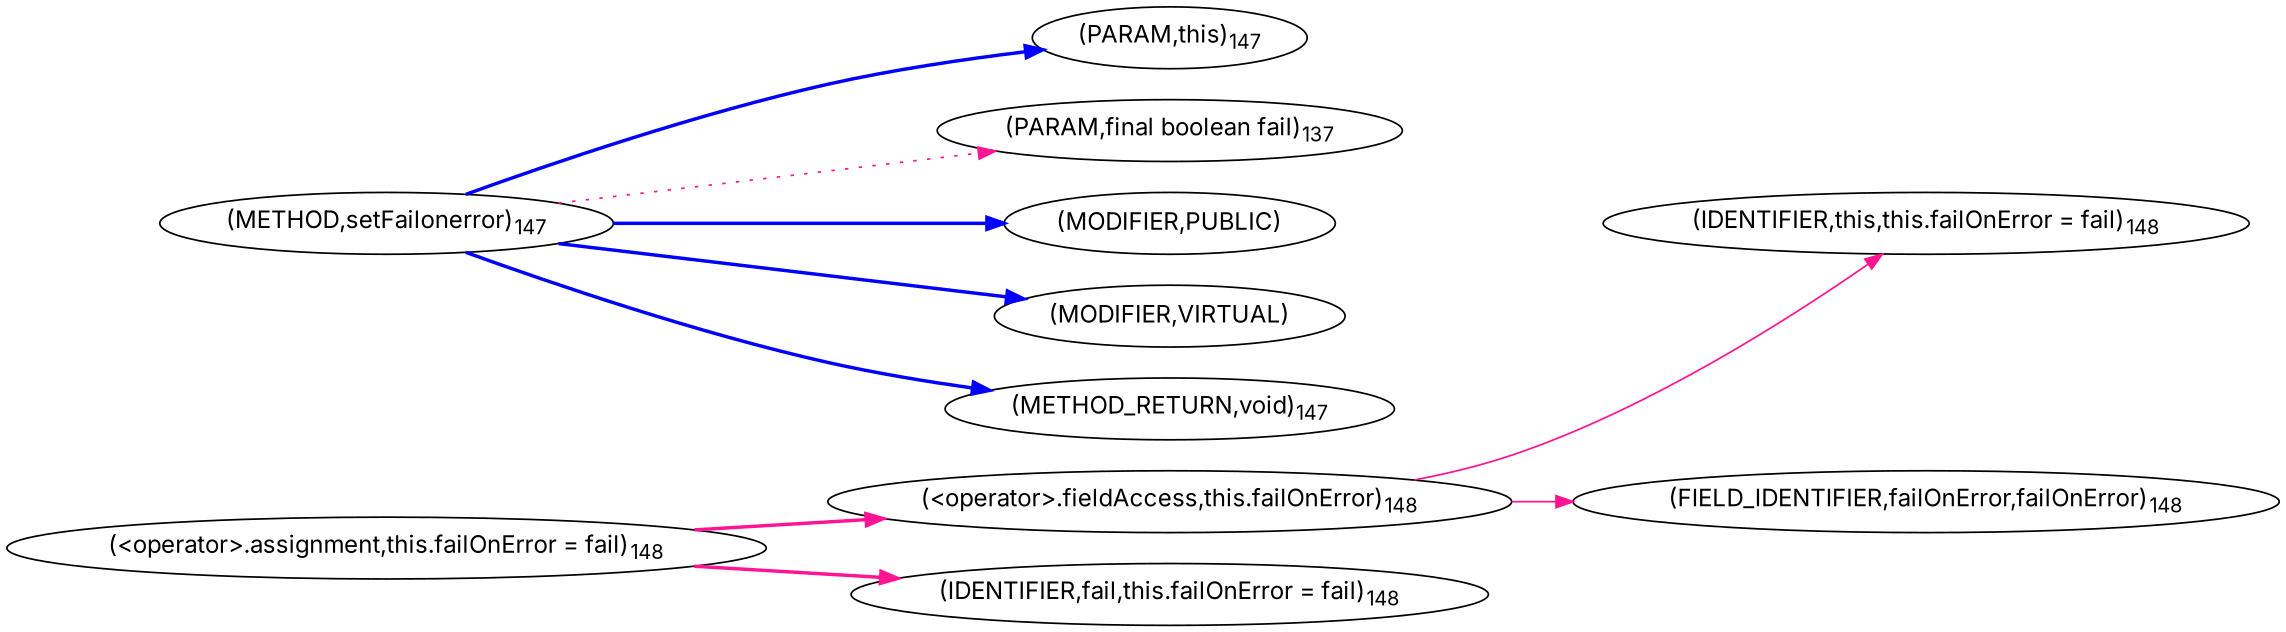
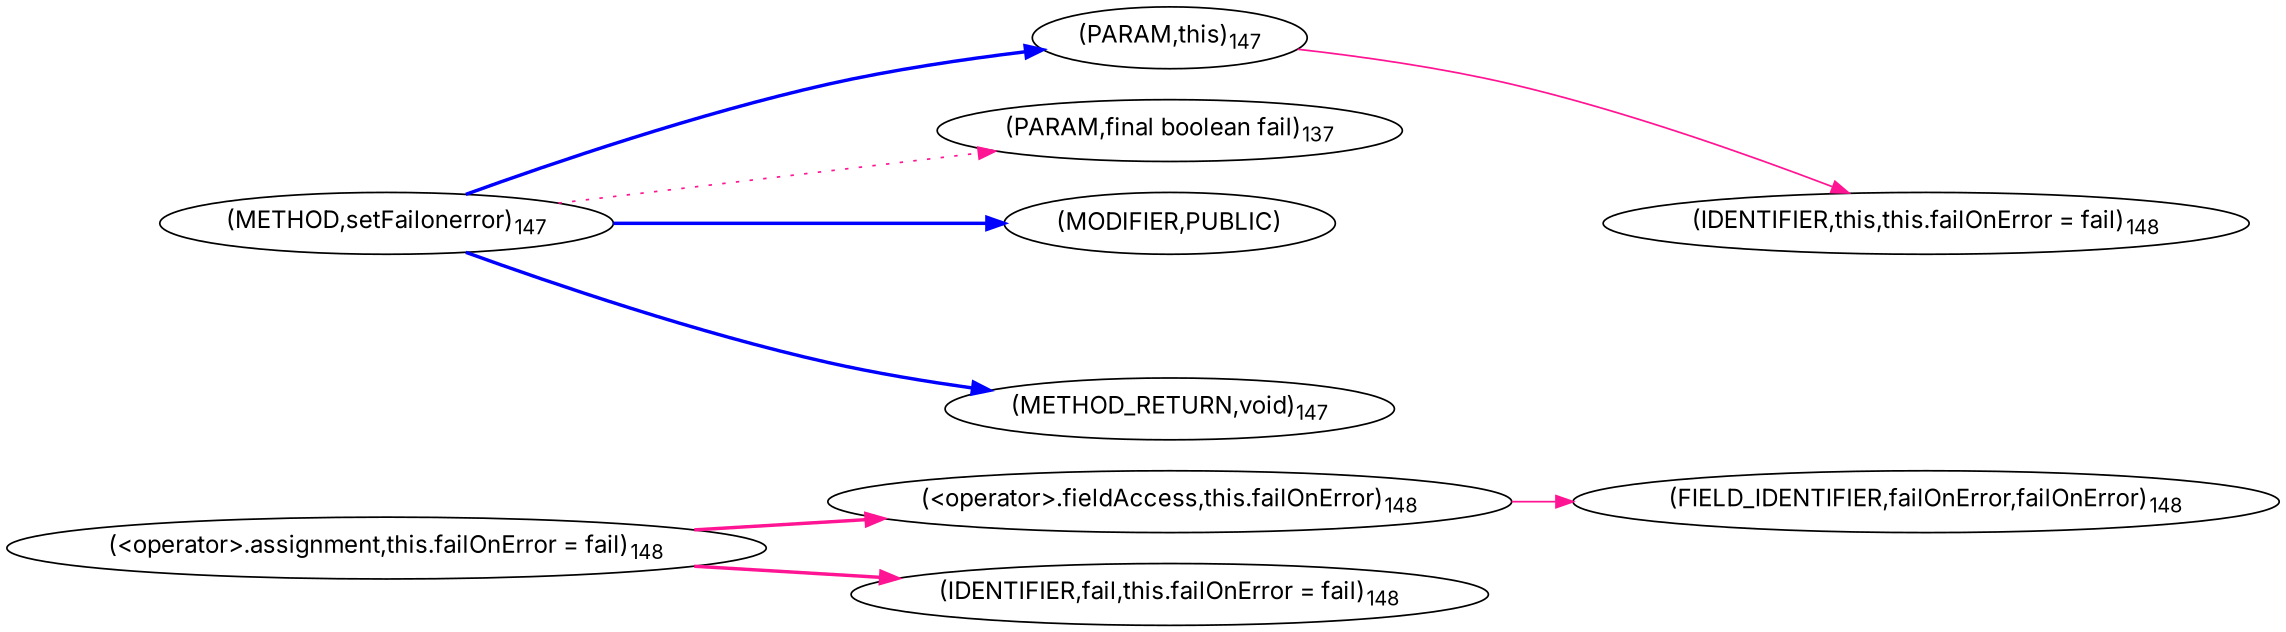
node "(MODIFIER,VIRTUAL)": removed
edge "(<operator>.fieldAccess,this.failOnError)" -> "(IDENTIFIER,this,this.failOnError = fail)": now "(PARAM,this)" -> "(IDENTIFIER,this,this.failOnError = fail)"
